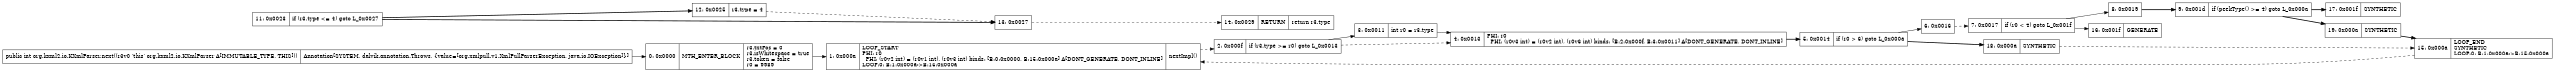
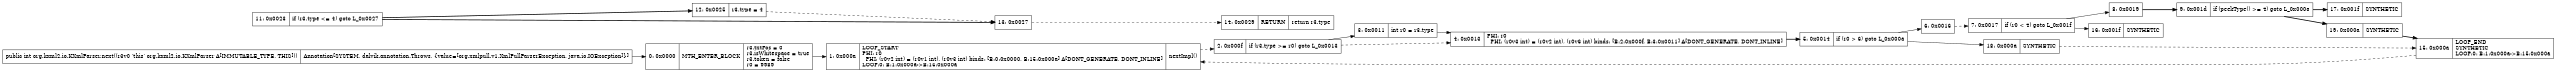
node "16: 0x001f": text "GENERATE" -> "SYNTHETIC"
edge "5: 0x0014" -> "18: 0x000a": style bold -> solid
